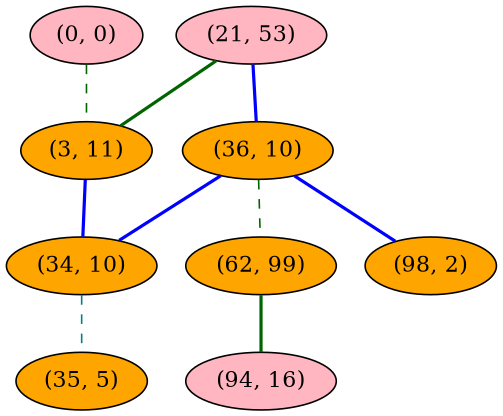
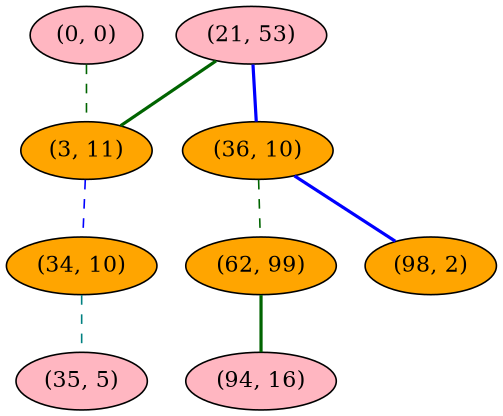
edge "(3, 11)" -- "(34, 10)": style bold -> dashed
edge "(36, 10)" -- "(34, 10)": removed
node "(35, 5)": fillcolor orange -> lightpink
